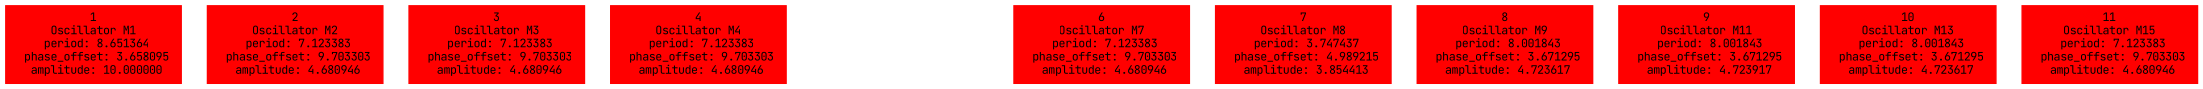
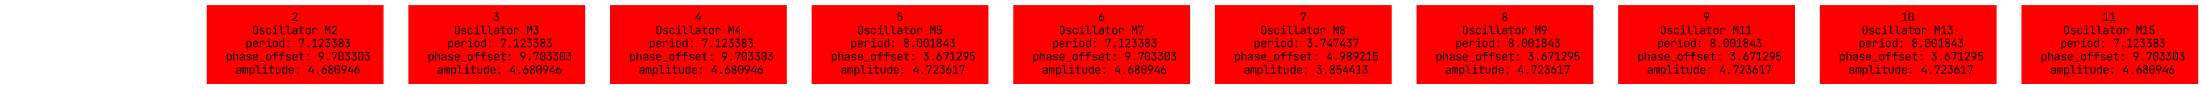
node "1": removed
node "5": added
node "9": text "amplitude: 4.723917" -> "amplitude: 4.723617"
